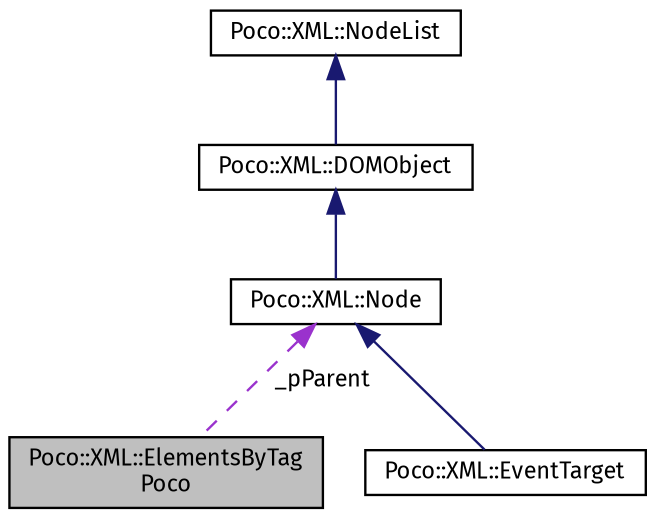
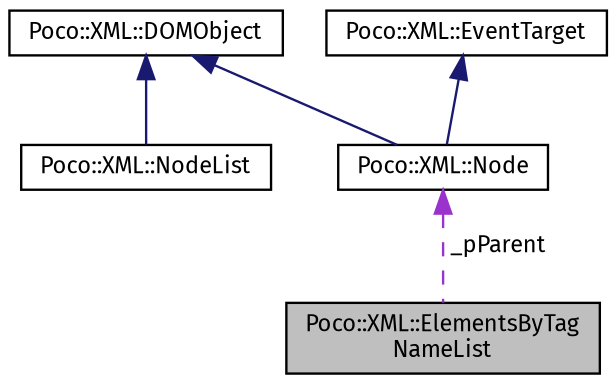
edge "Poco::XML::DOMObject" -> "Poco::XML::NodeList": reversed
edge "Poco::XML::EventTarget" -> "Poco::XML::Node": reversed
node "Poco::XML::ElementsByTag Poco": label "Poco::XML::ElementsByTag Poco" -> "Poco::XML::ElementsByTag NameList"
